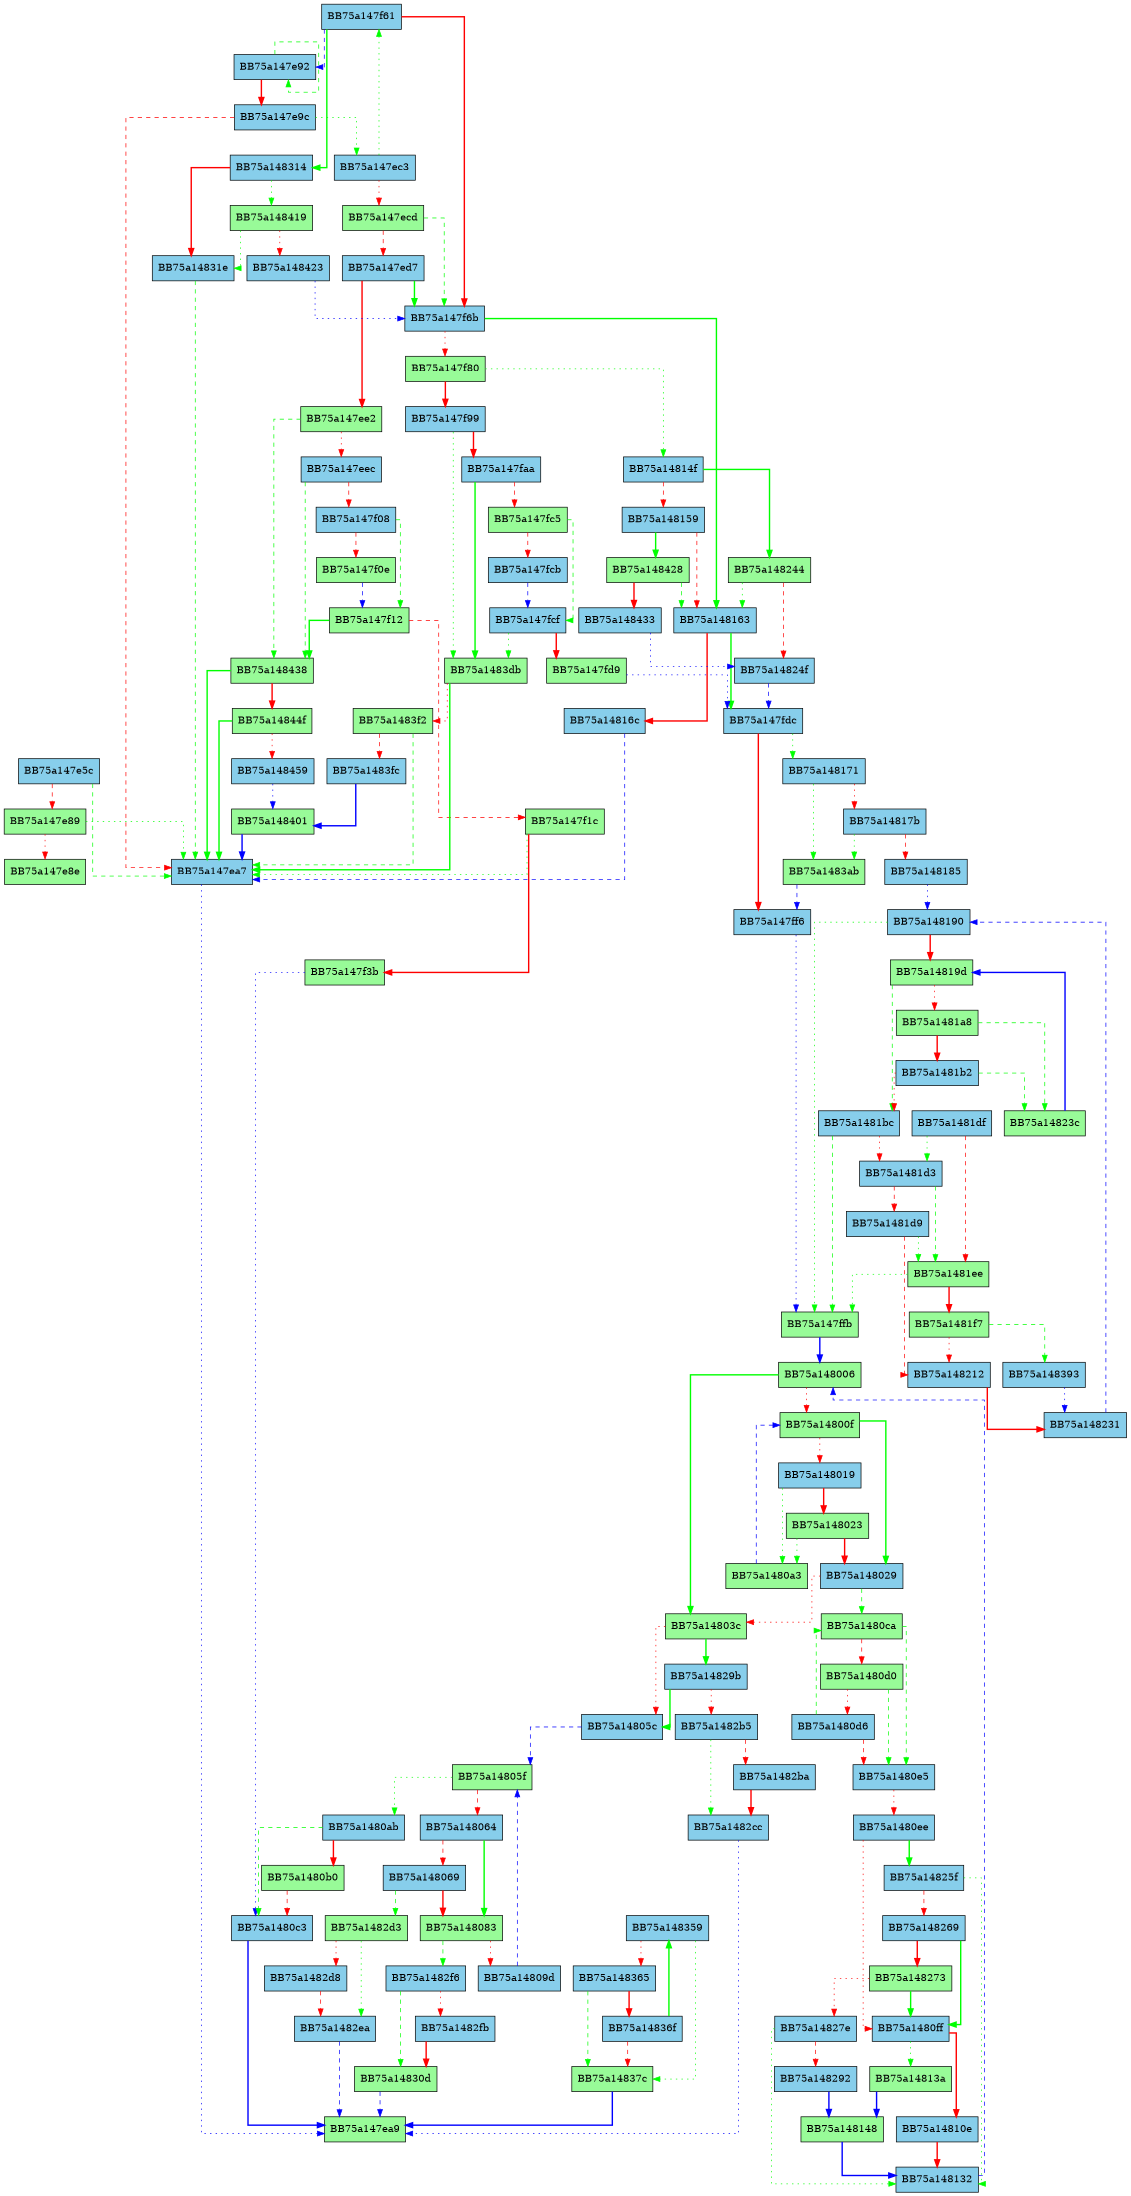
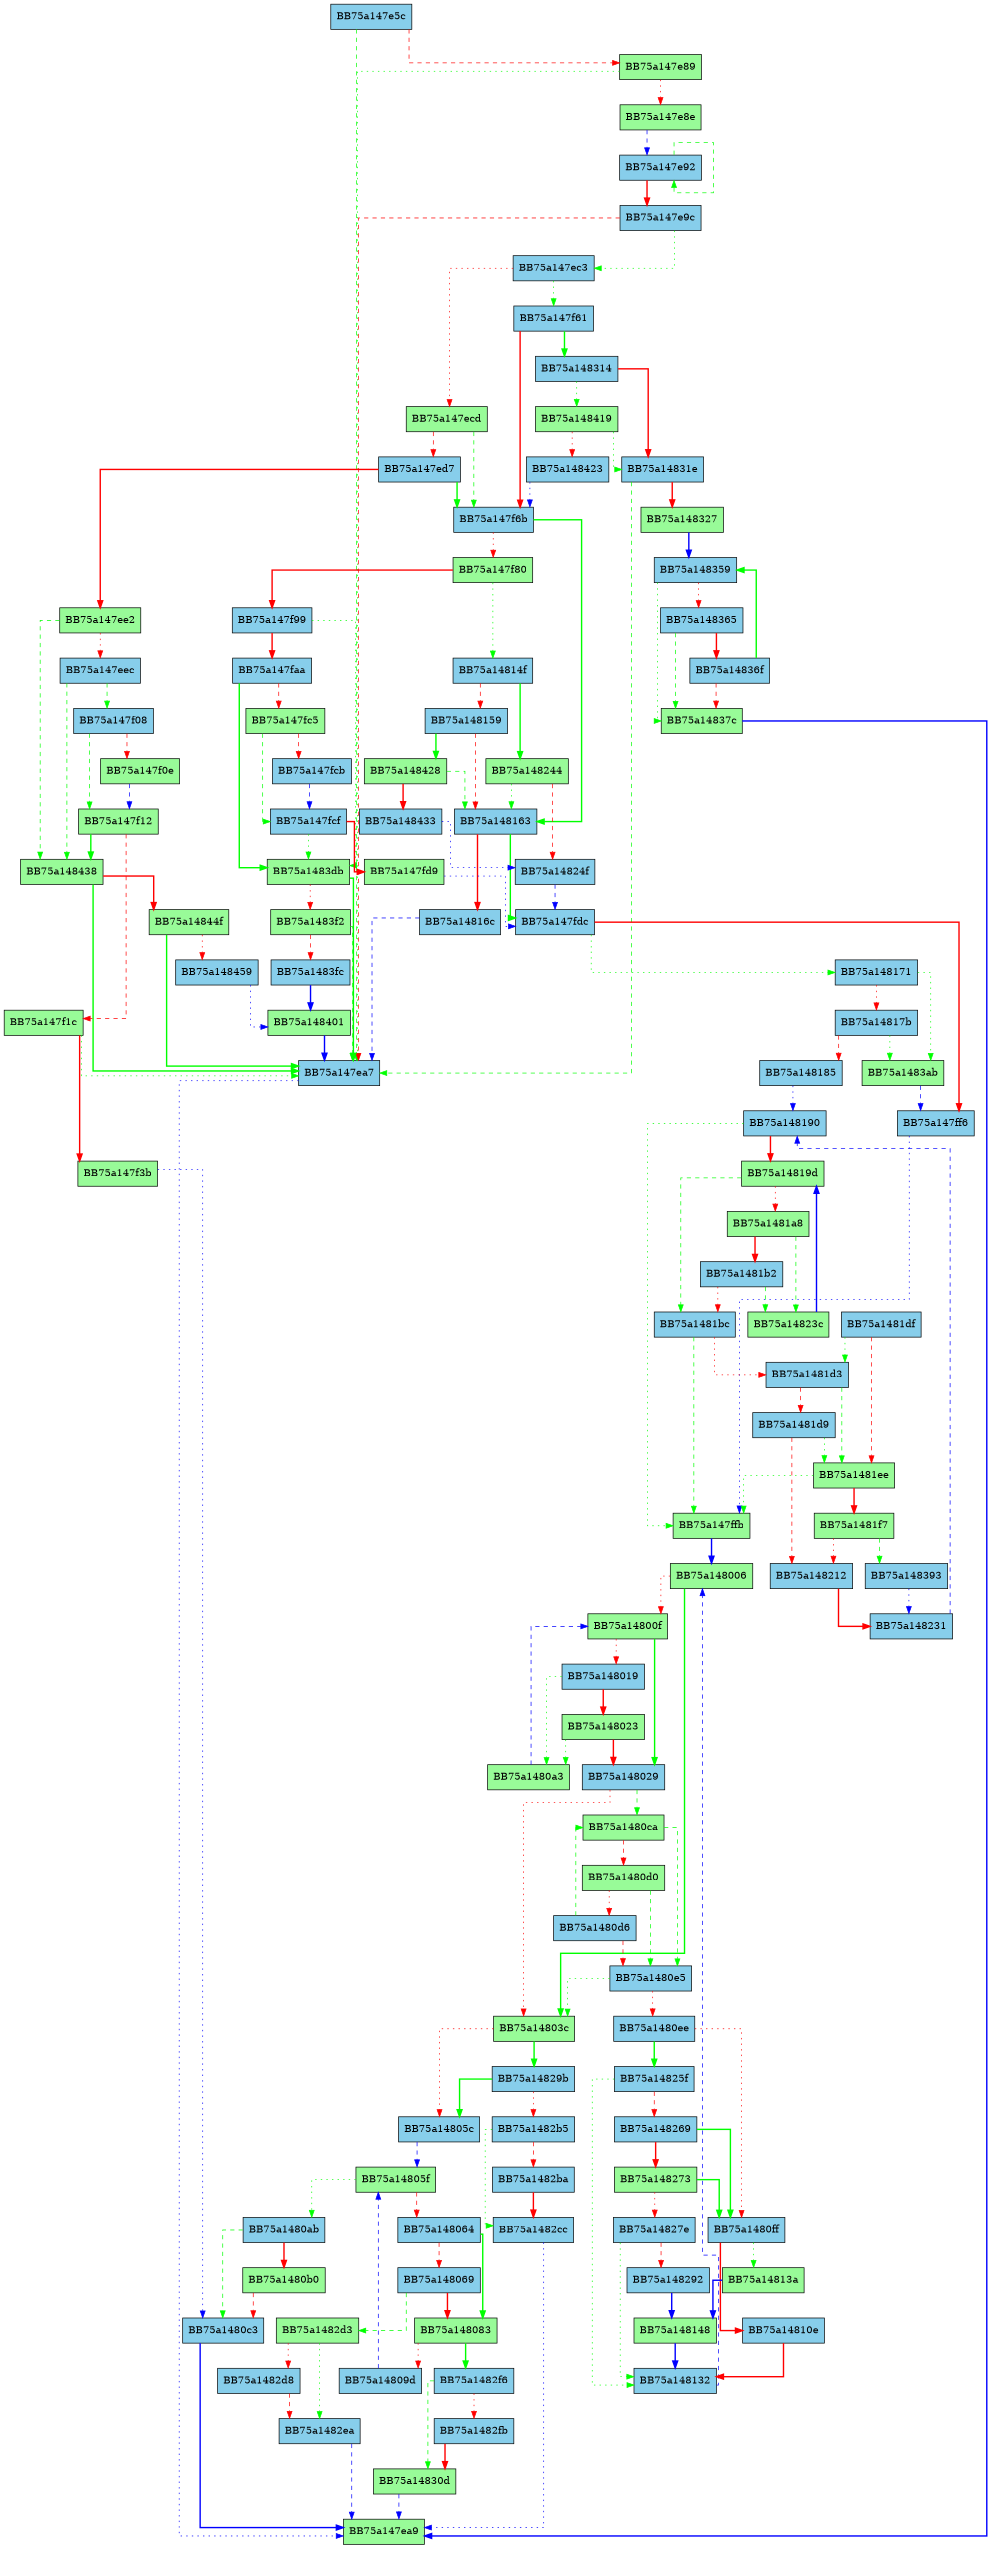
edge "BB75a147f61" -> "BB75a147e92": now "BB75a147e8e" -> "BB75a147e92"
edge "BB75a147eec" -> "BB75a147f08": color red -> green
node "BB75a148327": added
edge "BB75a148083" -> "BB75a1482f6": style dashed -> bold
edge "BB75a1480e5" -> "BB75a14803c": added
